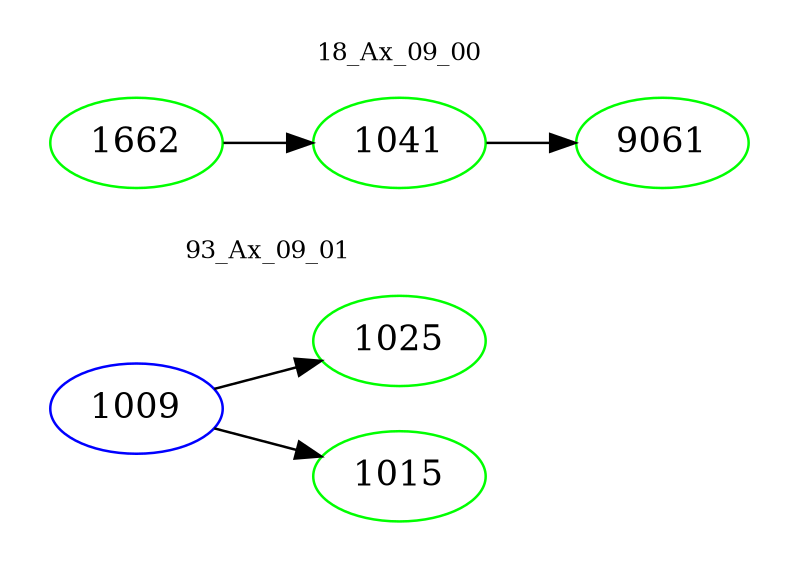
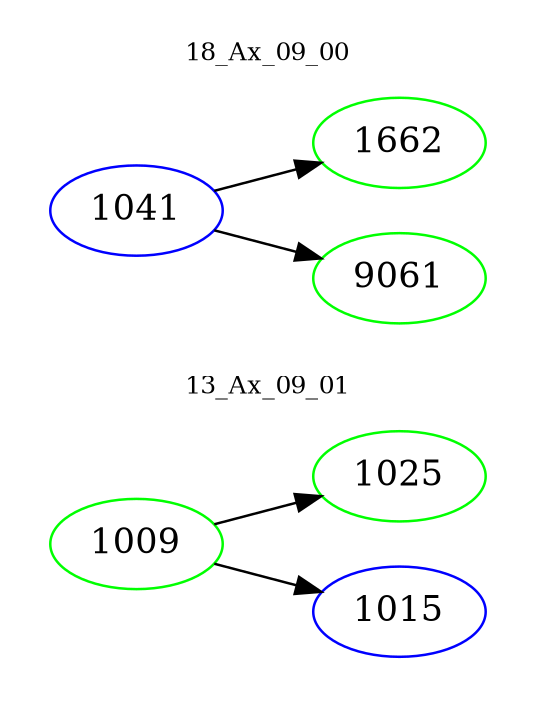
edge "1662" -> "1041": reversed
node "1041": color green -> blue
cluster "93_Ax_09_01": label "93_Ax_09_01" -> "13_Ax_09_01"
node "1009": color blue -> green
node "1015": color green -> blue
